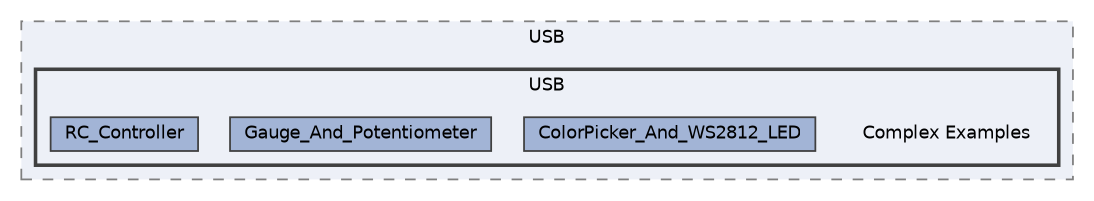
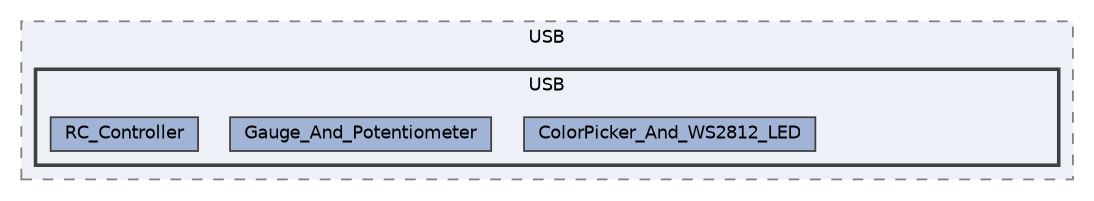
node "Complex Examples": removed
